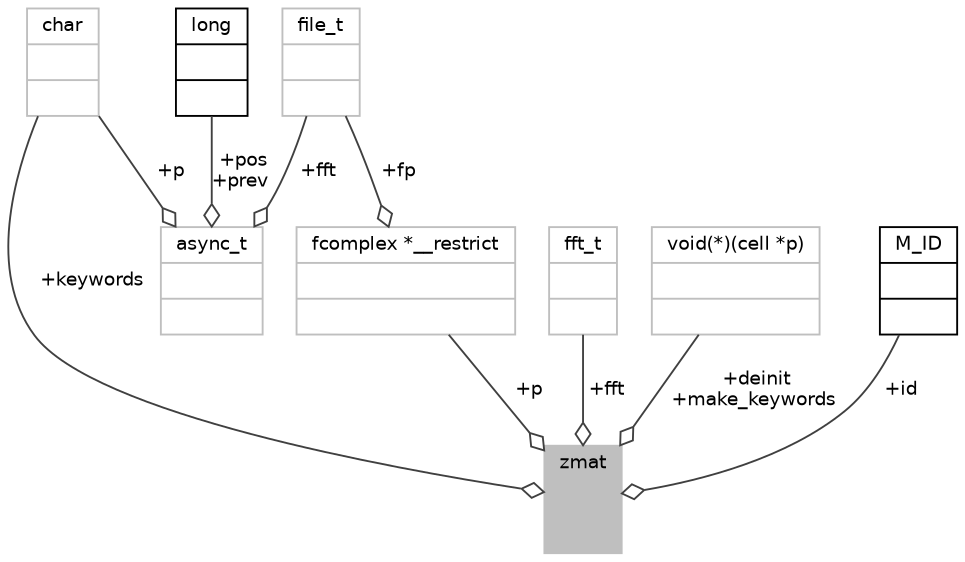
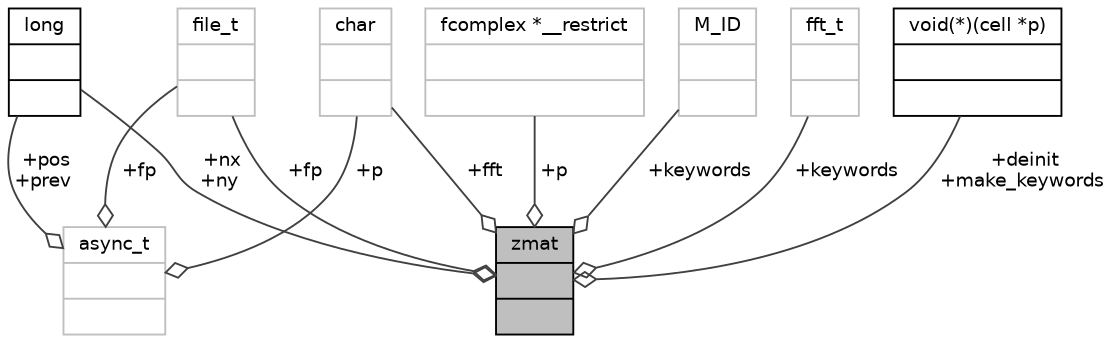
edge "file_t" -> "fcomplex *__restrict": now "file_t" -> "zmat"
edge "file_t" -> "async_t": label " +fft" -> " +fp"
edge "long" -> "zmat": added, label "+nx +ny"
edge "char" -> "zmat": label " +keywords" -> " +fft"
node "void(*)(cell *p)": color grey75 -> black
node "M_ID": color black -> grey75
edge "fft_t" -> "zmat": label " +fft" -> " +keywords"
edge "M_ID" -> "zmat": label " +id" -> " +keywords"
node "zmat": color grey75 -> black
